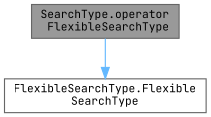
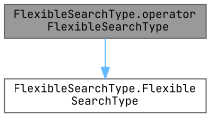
node "SearchType.operator FlexibleSearchType": label "SearchType.operator FlexibleSearchType" -> "FlexibleSearchType.operator FlexibleSearchType"
